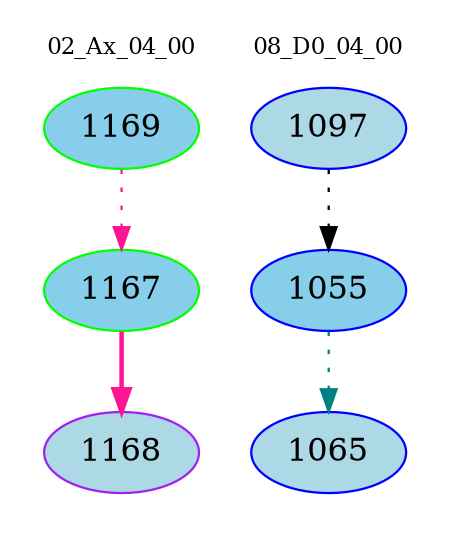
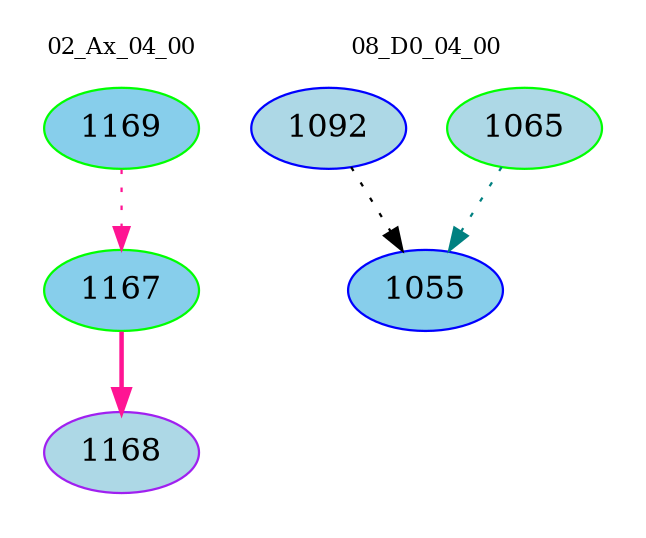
node "1097": label "1097" -> "1092"
edge "1055" -> "1065": reversed
node "1065": color blue -> green
